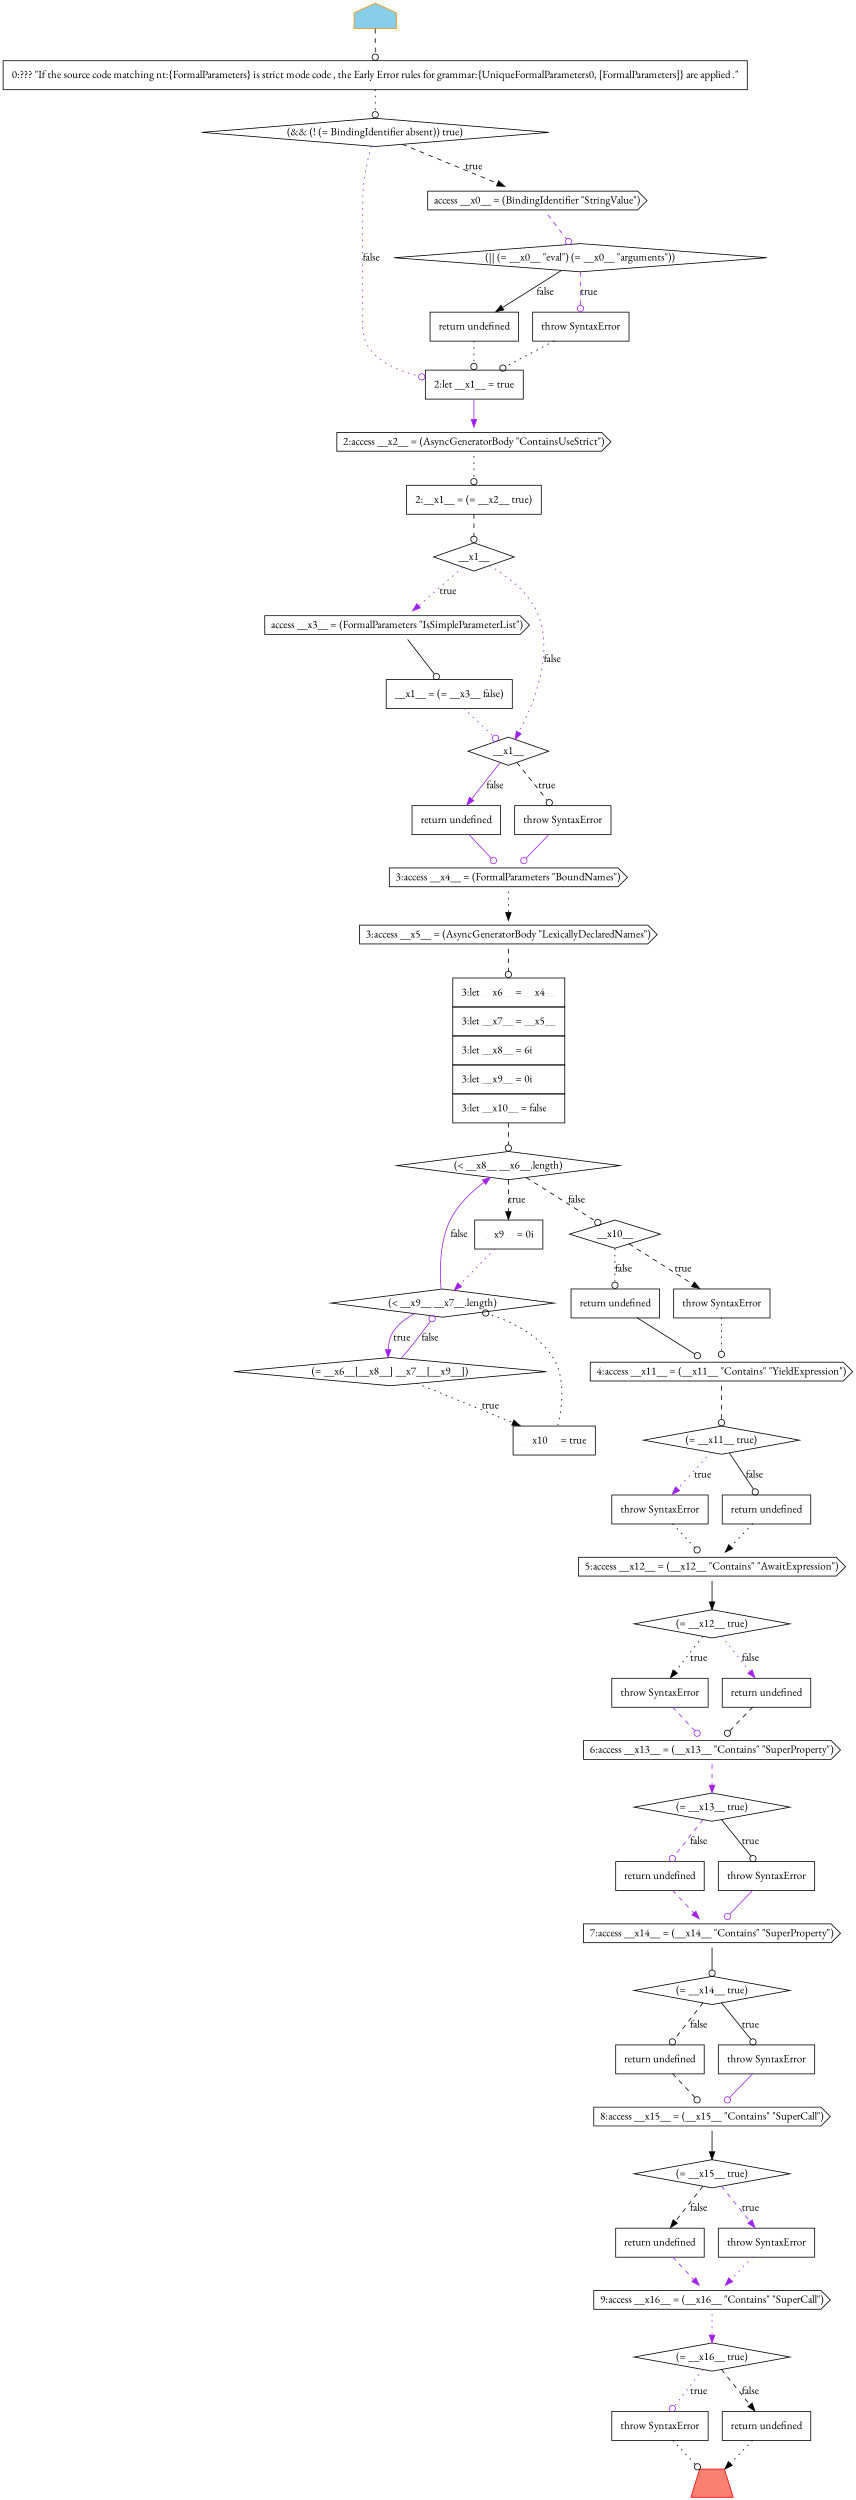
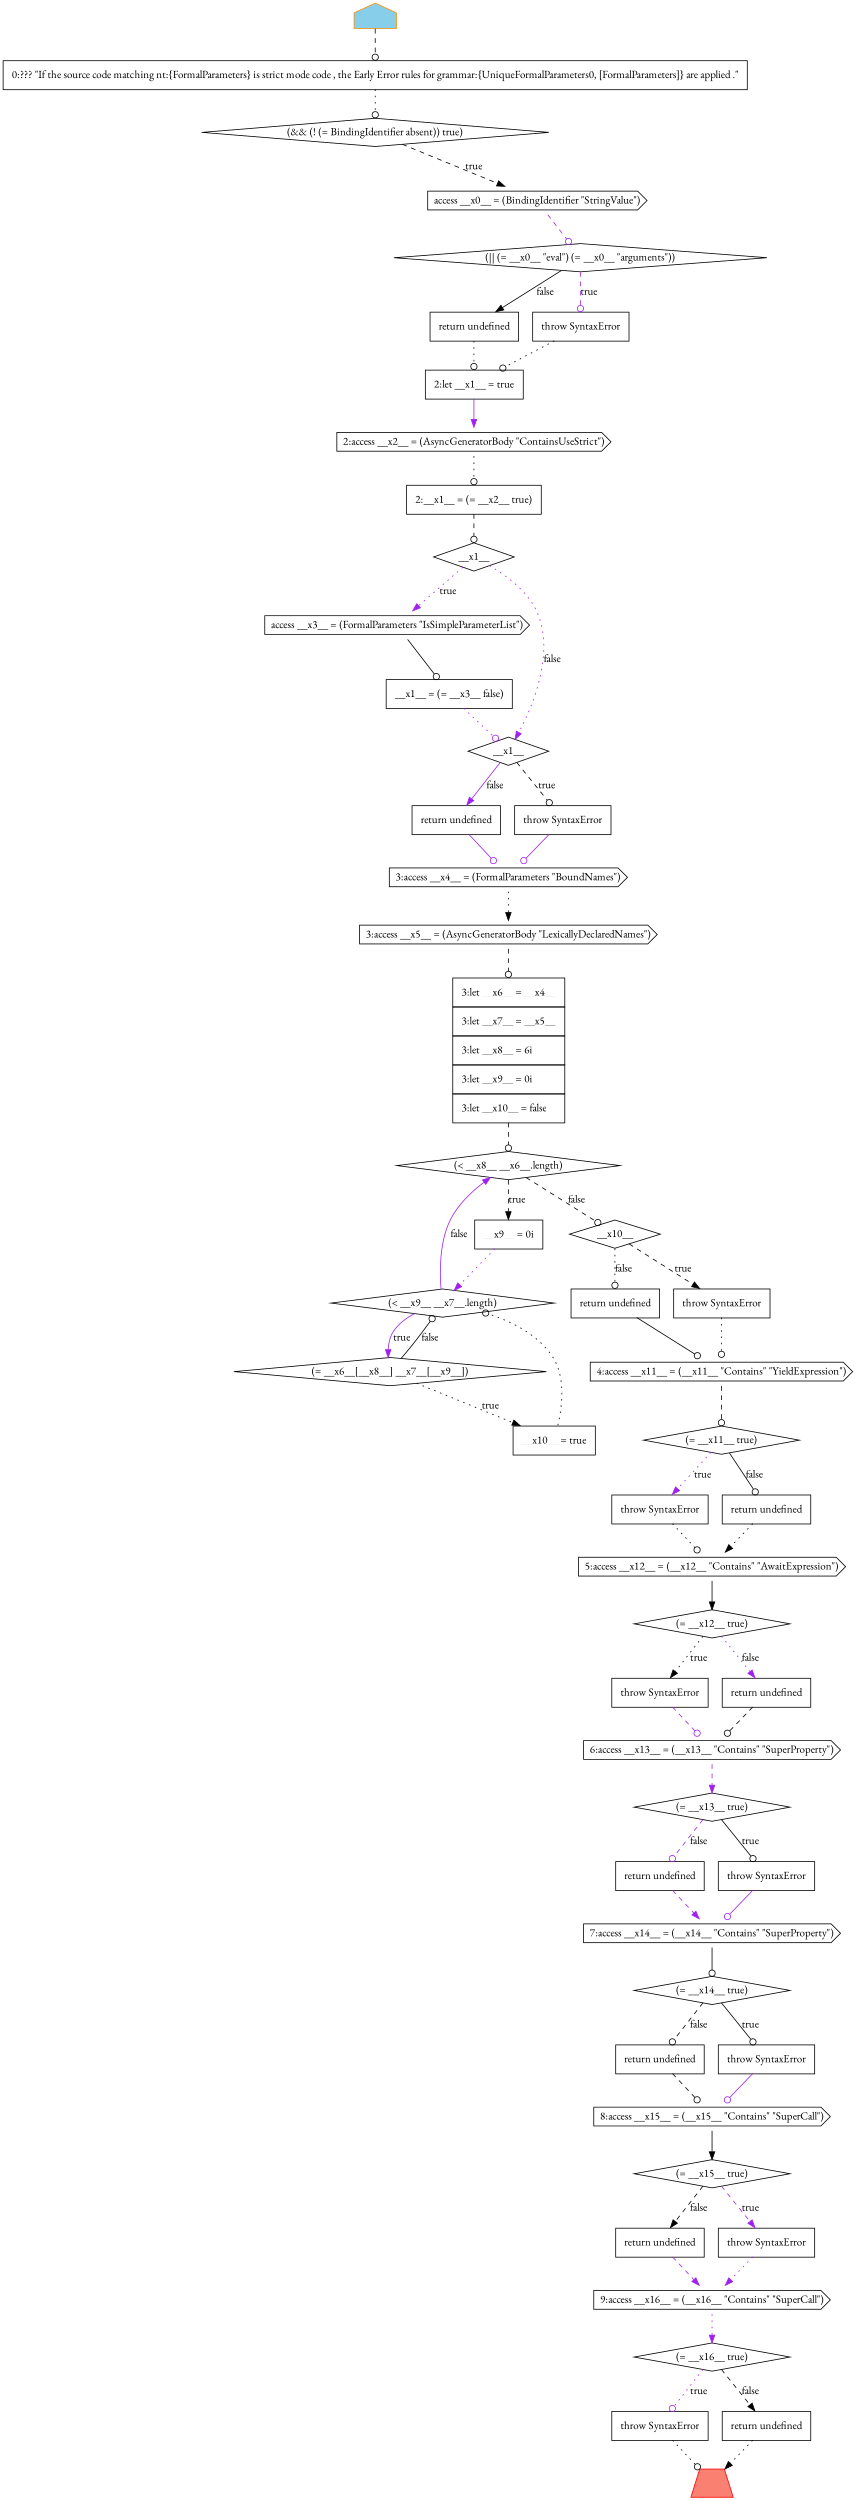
edge "(&& (! (= BindingIdentifier absent)) true)" -> "2:let __x1__ = true": removed, label "false"
edge "(= __x6__[__x8__] __x7__[__x9__])" -> "(< __x9__ __x7__.length)": color purple -> black
